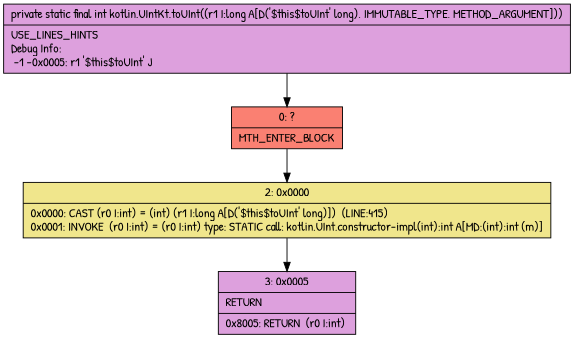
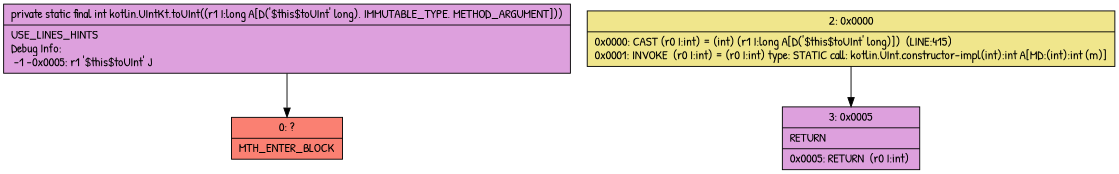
edge "0: ?" -> "2: 0x0000": removed
node "3: 0x0005": text "0x8005: RETURN  (r0 I:int)" -> "0x0005: RETURN  (r0 I:int)"
